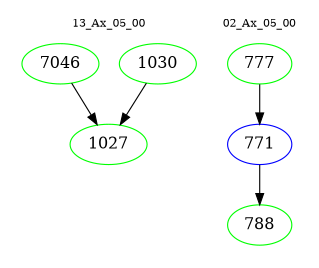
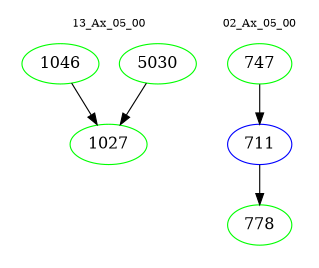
node "7046": label "7046" -> "1046"
node "1030": label "1030" -> "5030"
node "777": label "777" -> "747"
node "771": label "771" -> "711"
node "788": label "788" -> "778"
